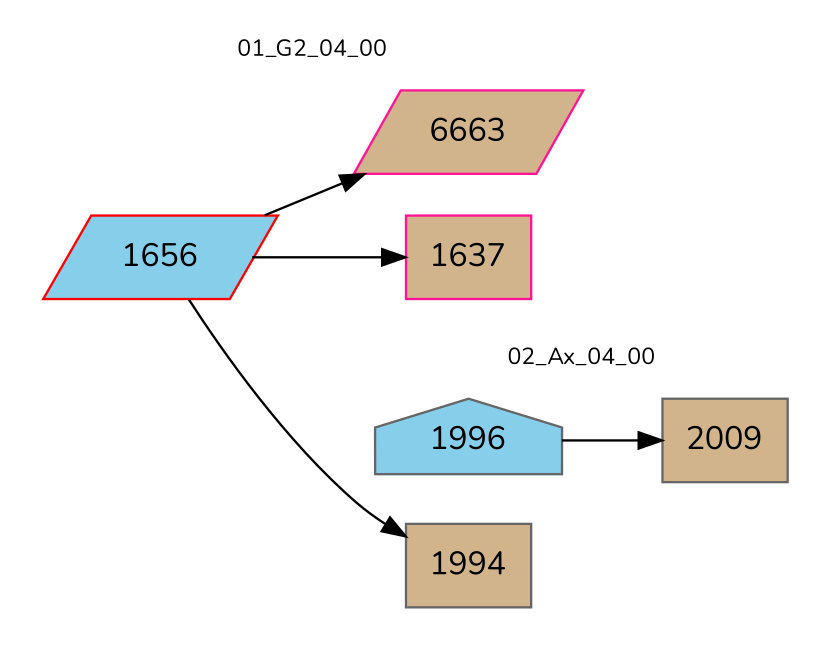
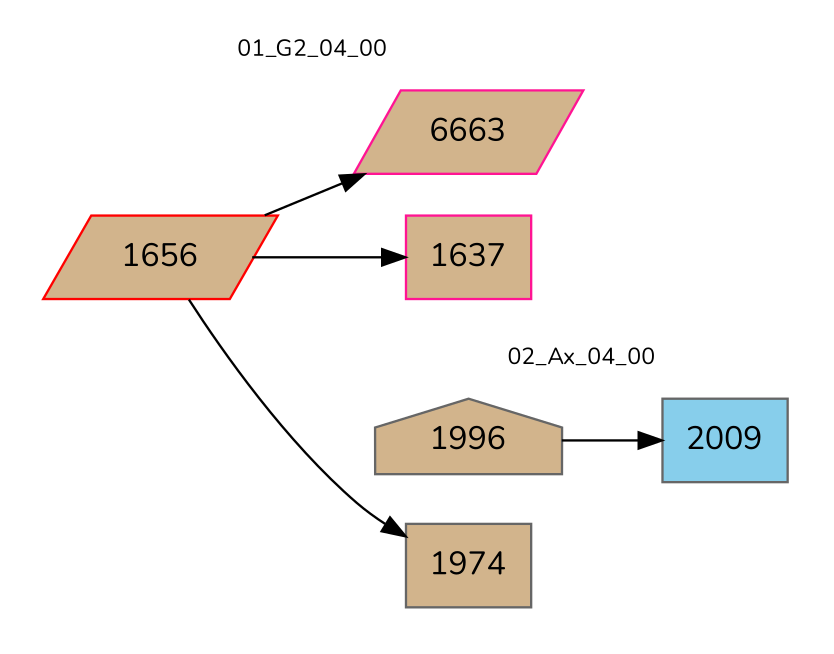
node "1656": fillcolor skyblue -> tan
node "1996": fillcolor skyblue -> tan
node "2009": fillcolor tan -> skyblue
node "1994": label "1994" -> "1974"
